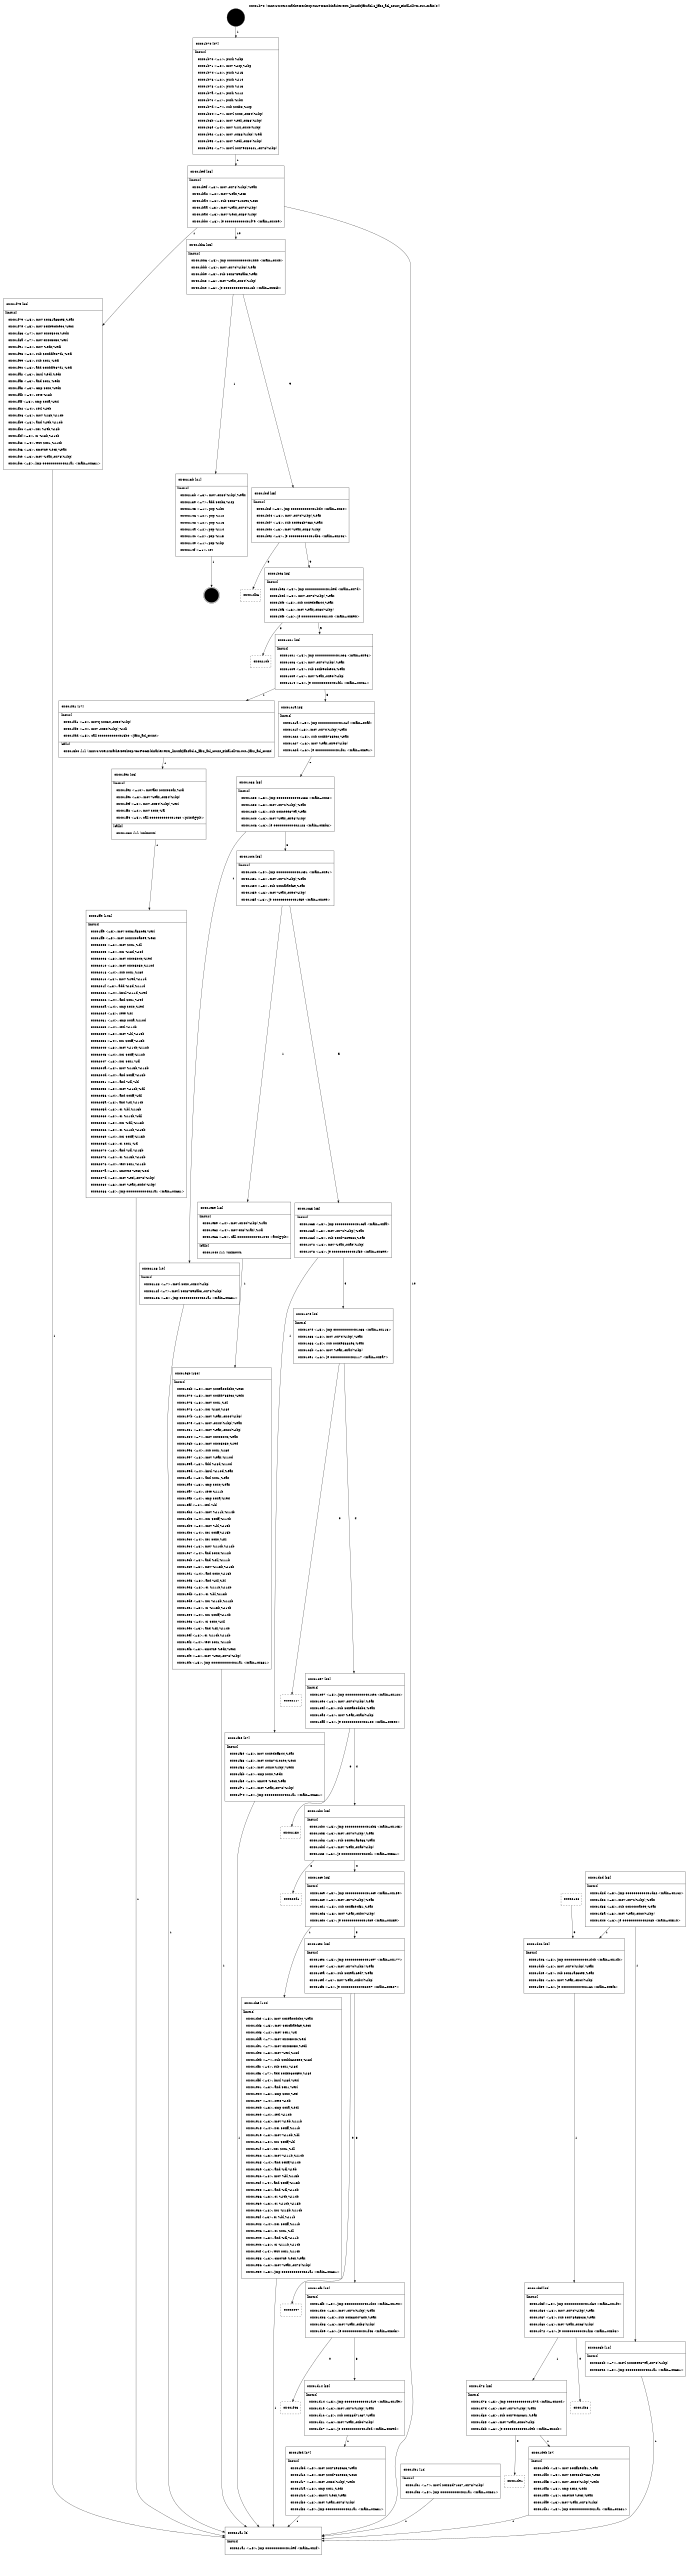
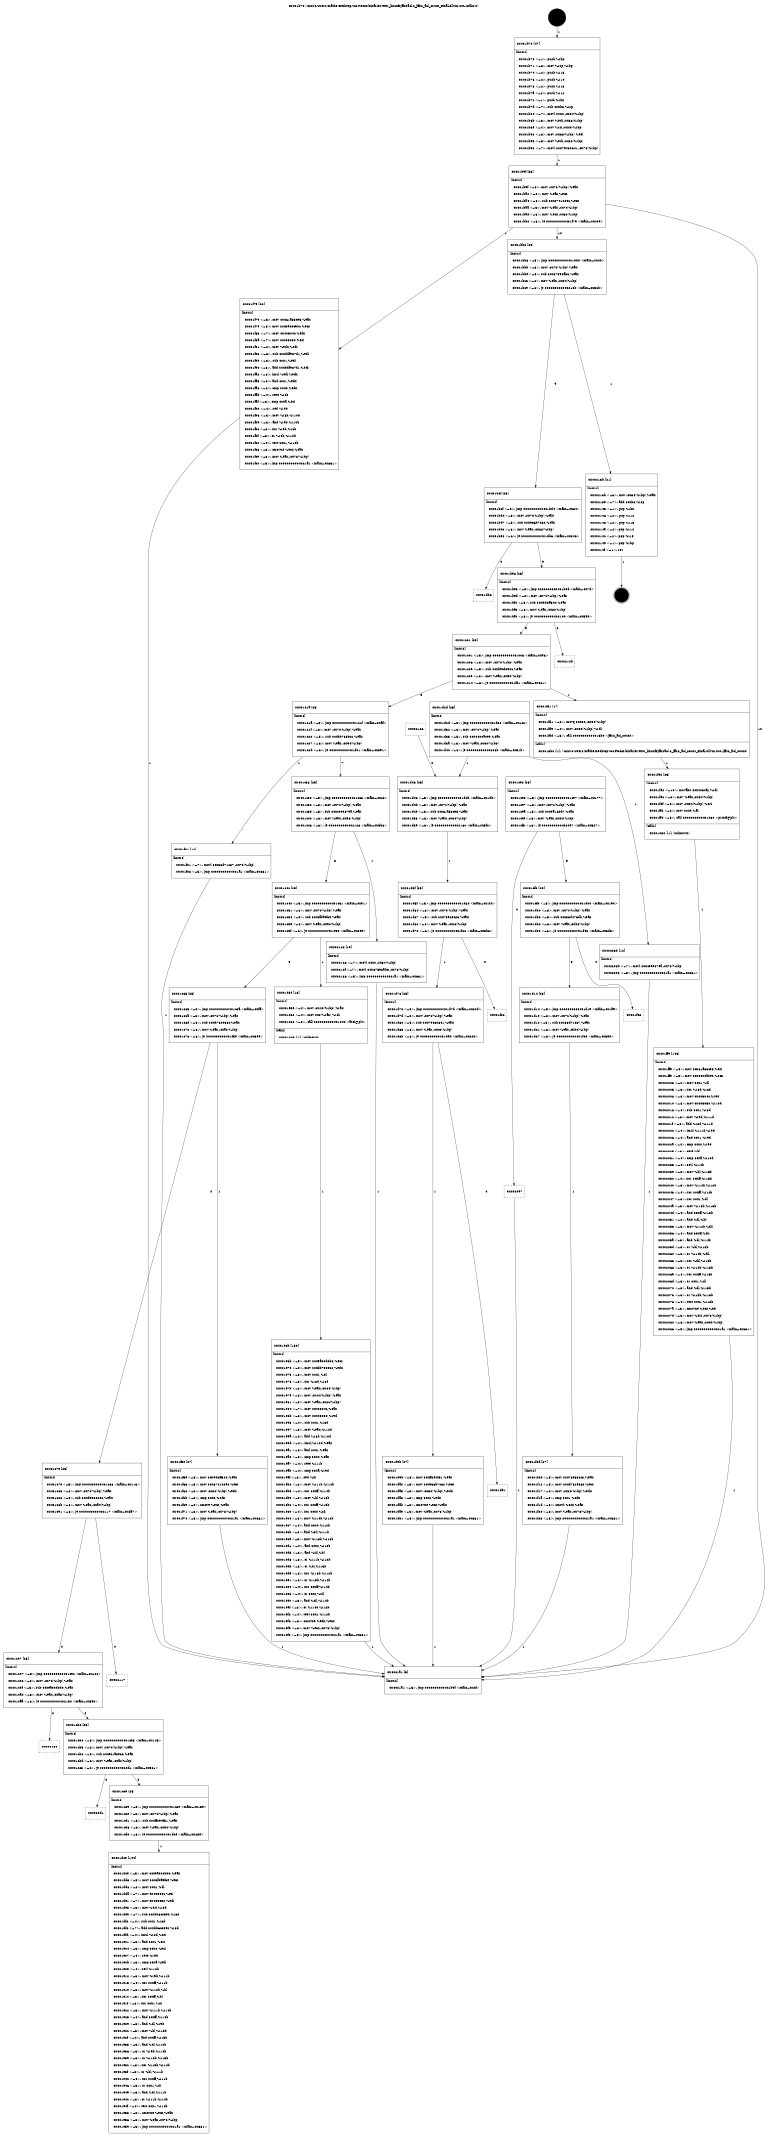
edge "0x401c1a [25]" -> "0x401f01 [12]": added, label "1"
edge "0x401cc9 [25]" -> "0x401ce2 [25]": removed, label "3"
edge "0x401dce [144]" -> "0x4021a1 [5]": now "0x402097" -> "0x4021a1 [5]"
